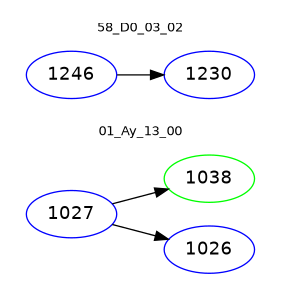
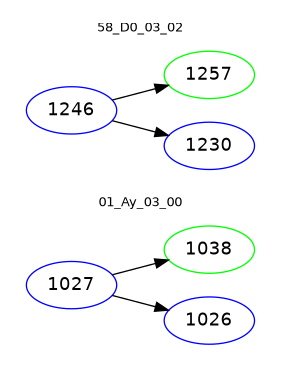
node "1257": added
cluster "01_Ay_13_00": label "01_Ay_13_00" -> "01_Ay_03_00"
